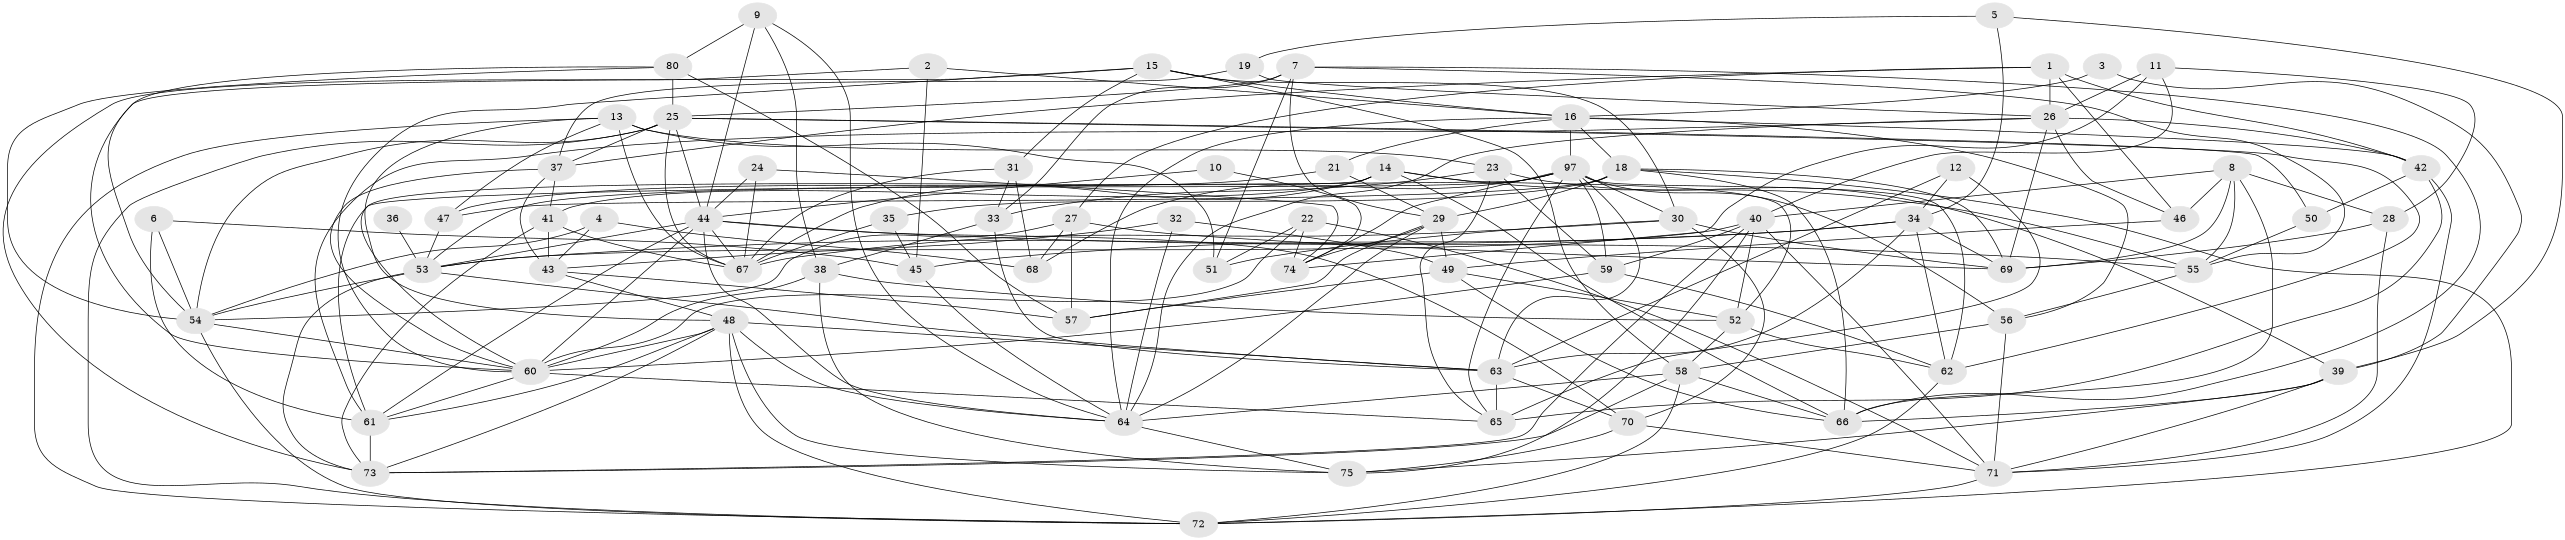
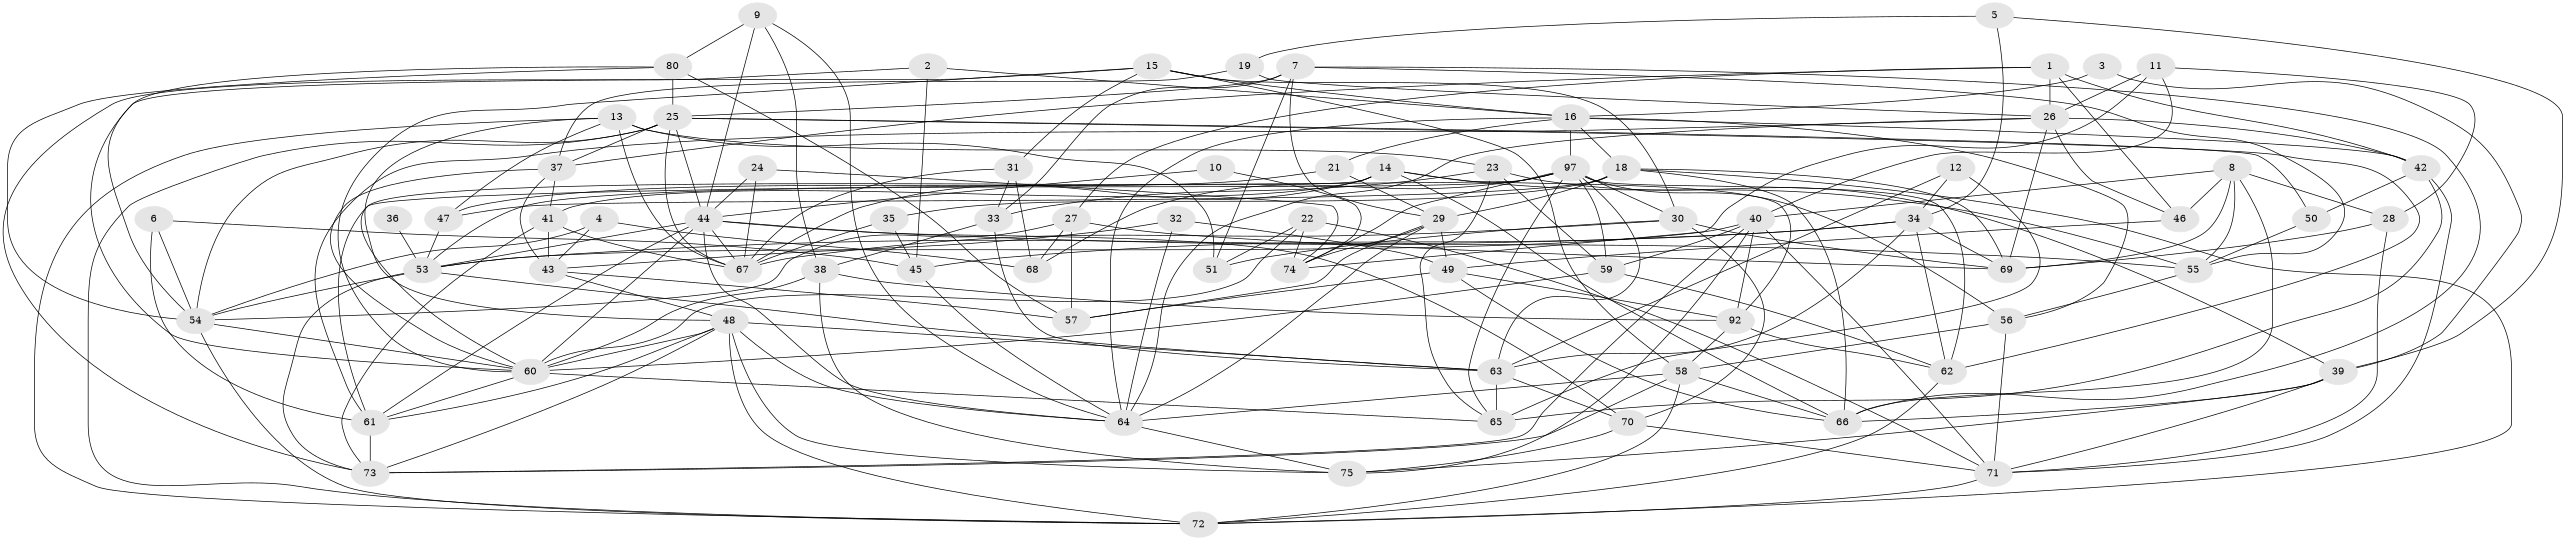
node "52": label "52" -> "92"
